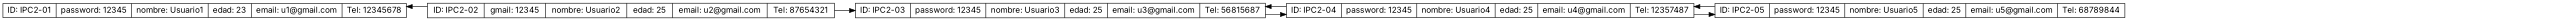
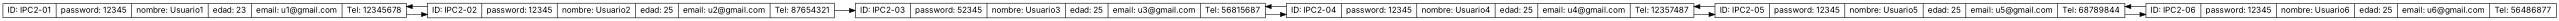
node "ID: IPC2-02": text "gmail: 12345" -> "password: 12345"
node "ID: IPC2-03": text "password: 12345" -> "password: 52345"
node "ID: IPC2-06": added
edge "ID: IPC2-01" -> "ID: IPC2-02": added
